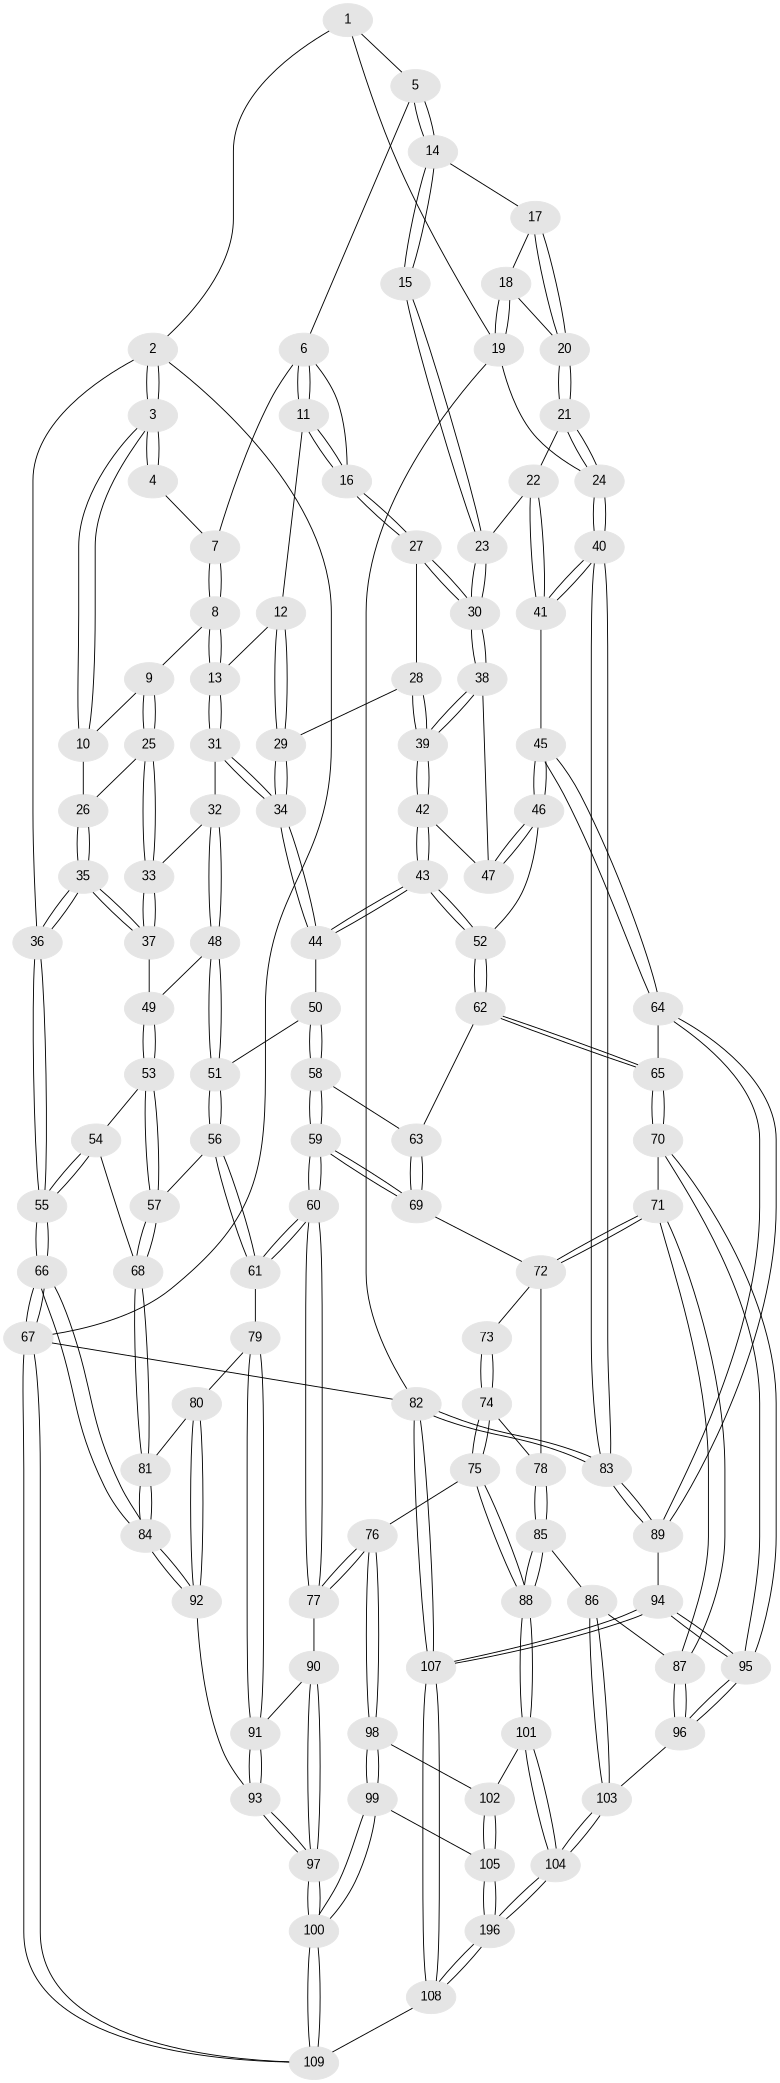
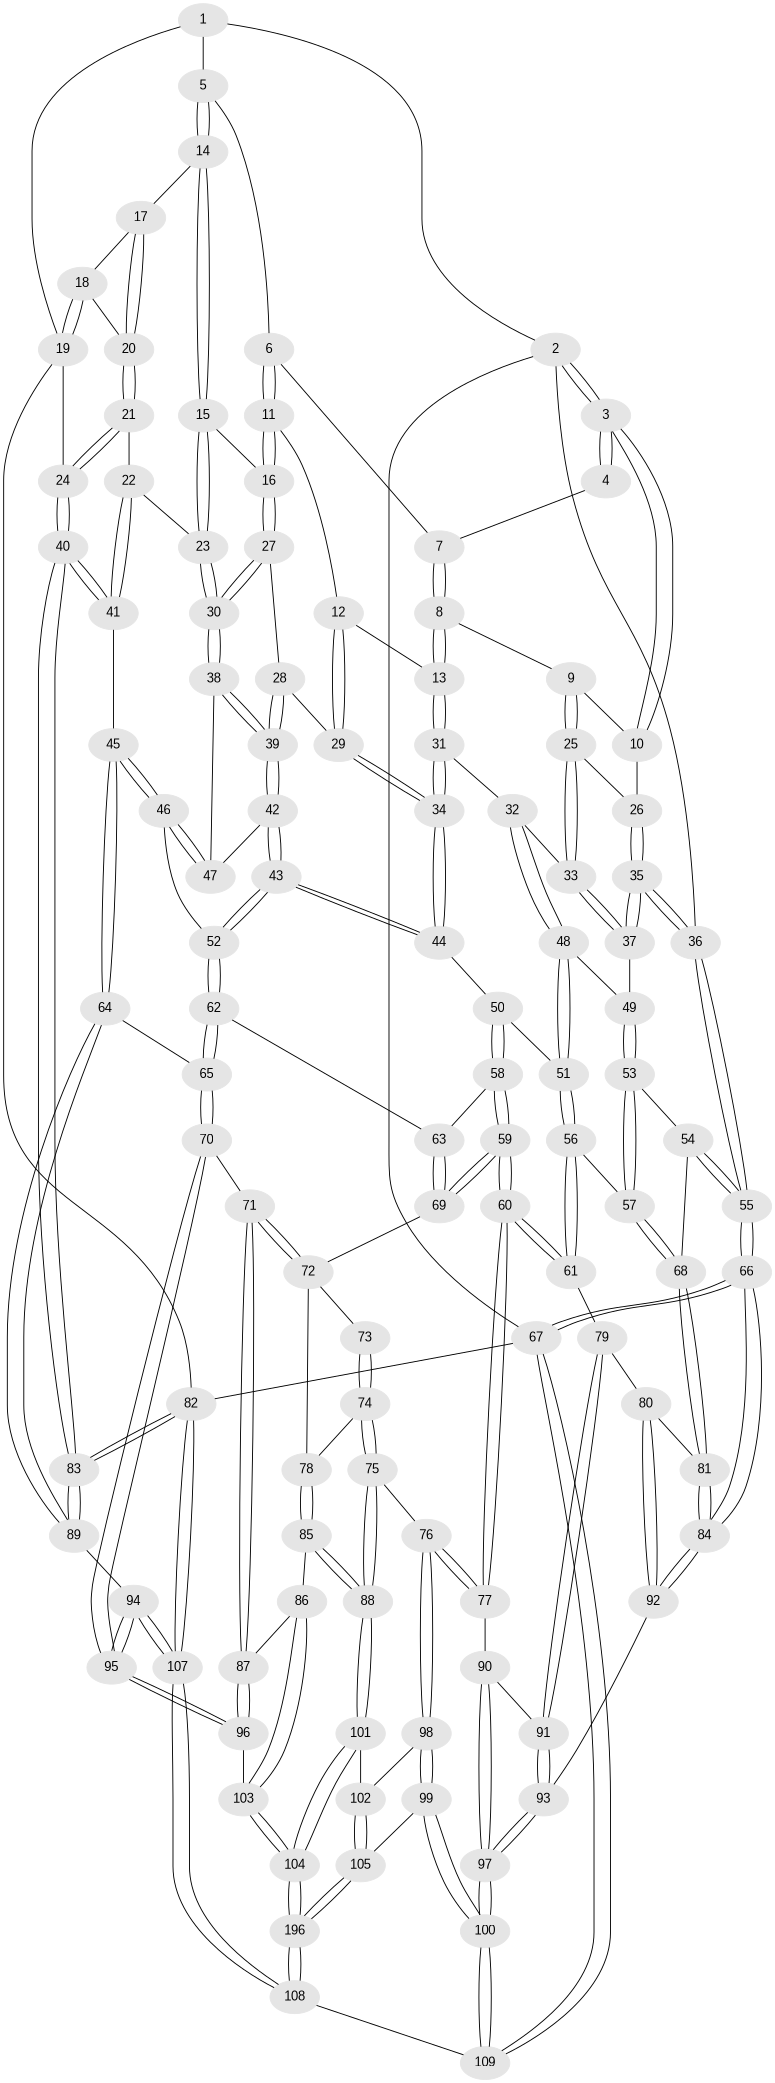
edge "6" -- "16": now "15" -- "16"
